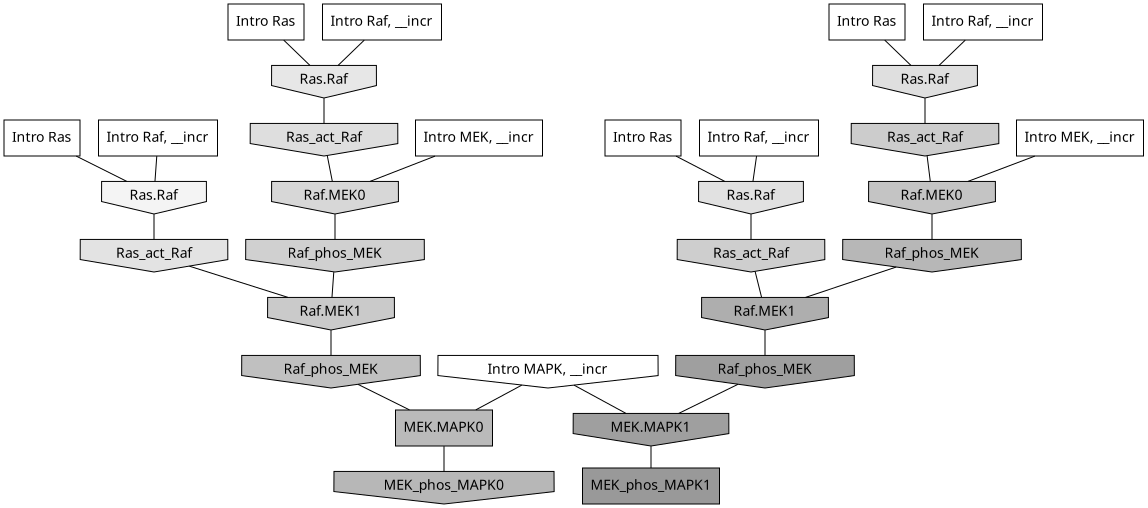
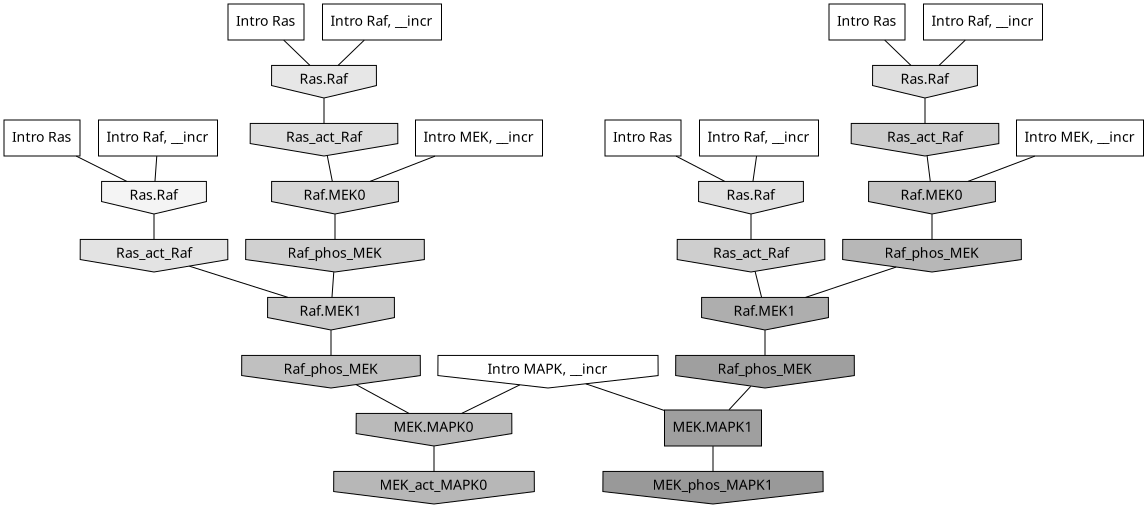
node "MEK.MAPK0": shape box -> invhouse
node "MEK.MAPK1": shape invhouse -> box
node "MEK_phos_MAPK0": label "MEK_phos_MAPK0" -> "MEK_act_MAPK0"
node "MEK_phos_MAPK1": shape box -> invhouse
